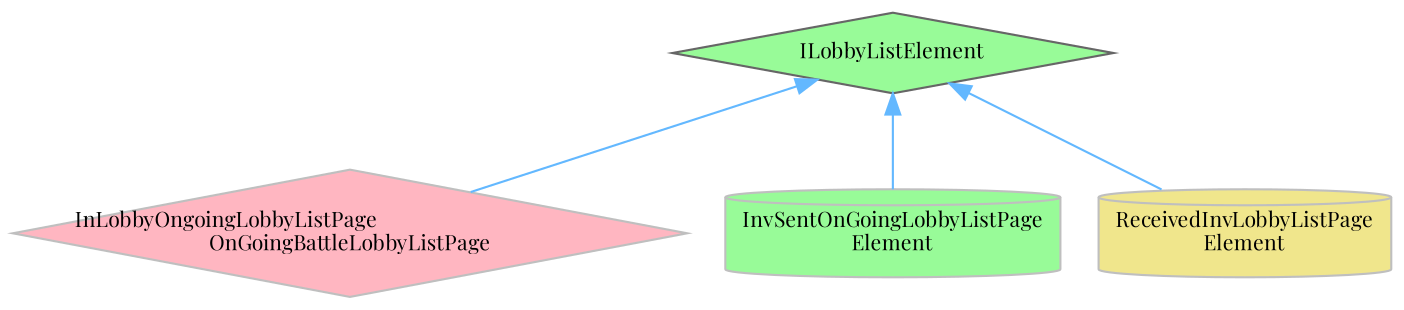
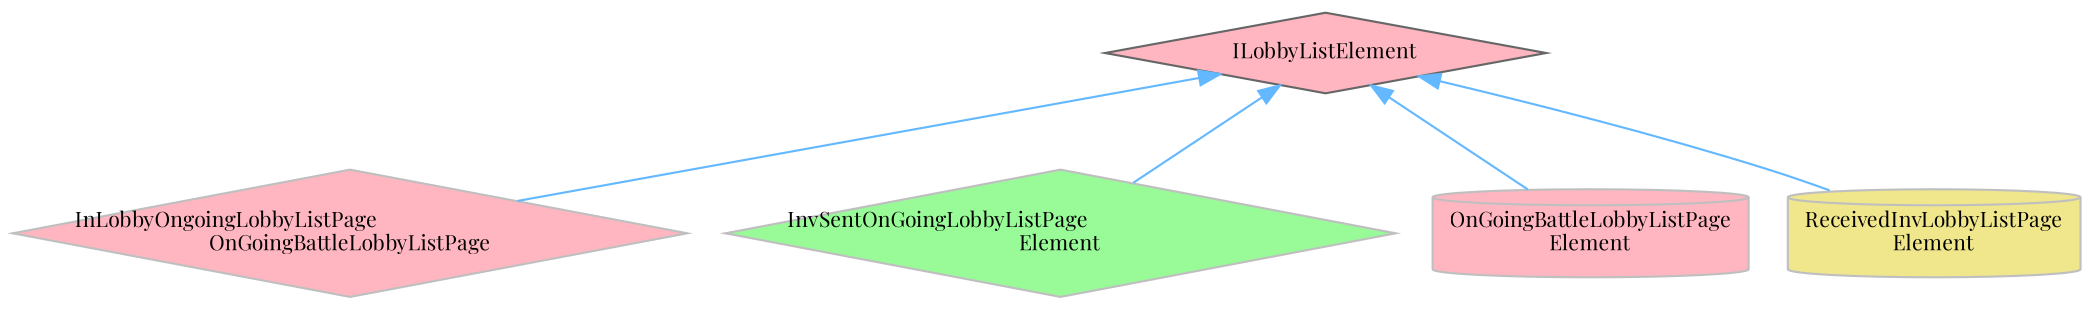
node "ILobbyListElement": fillcolor palegreen -> lightpink
node "InvSentOnGoingLobbyListPage Element": shape cylinder -> diamond
node "OnGoingBattleLobbyListPage Element": added
